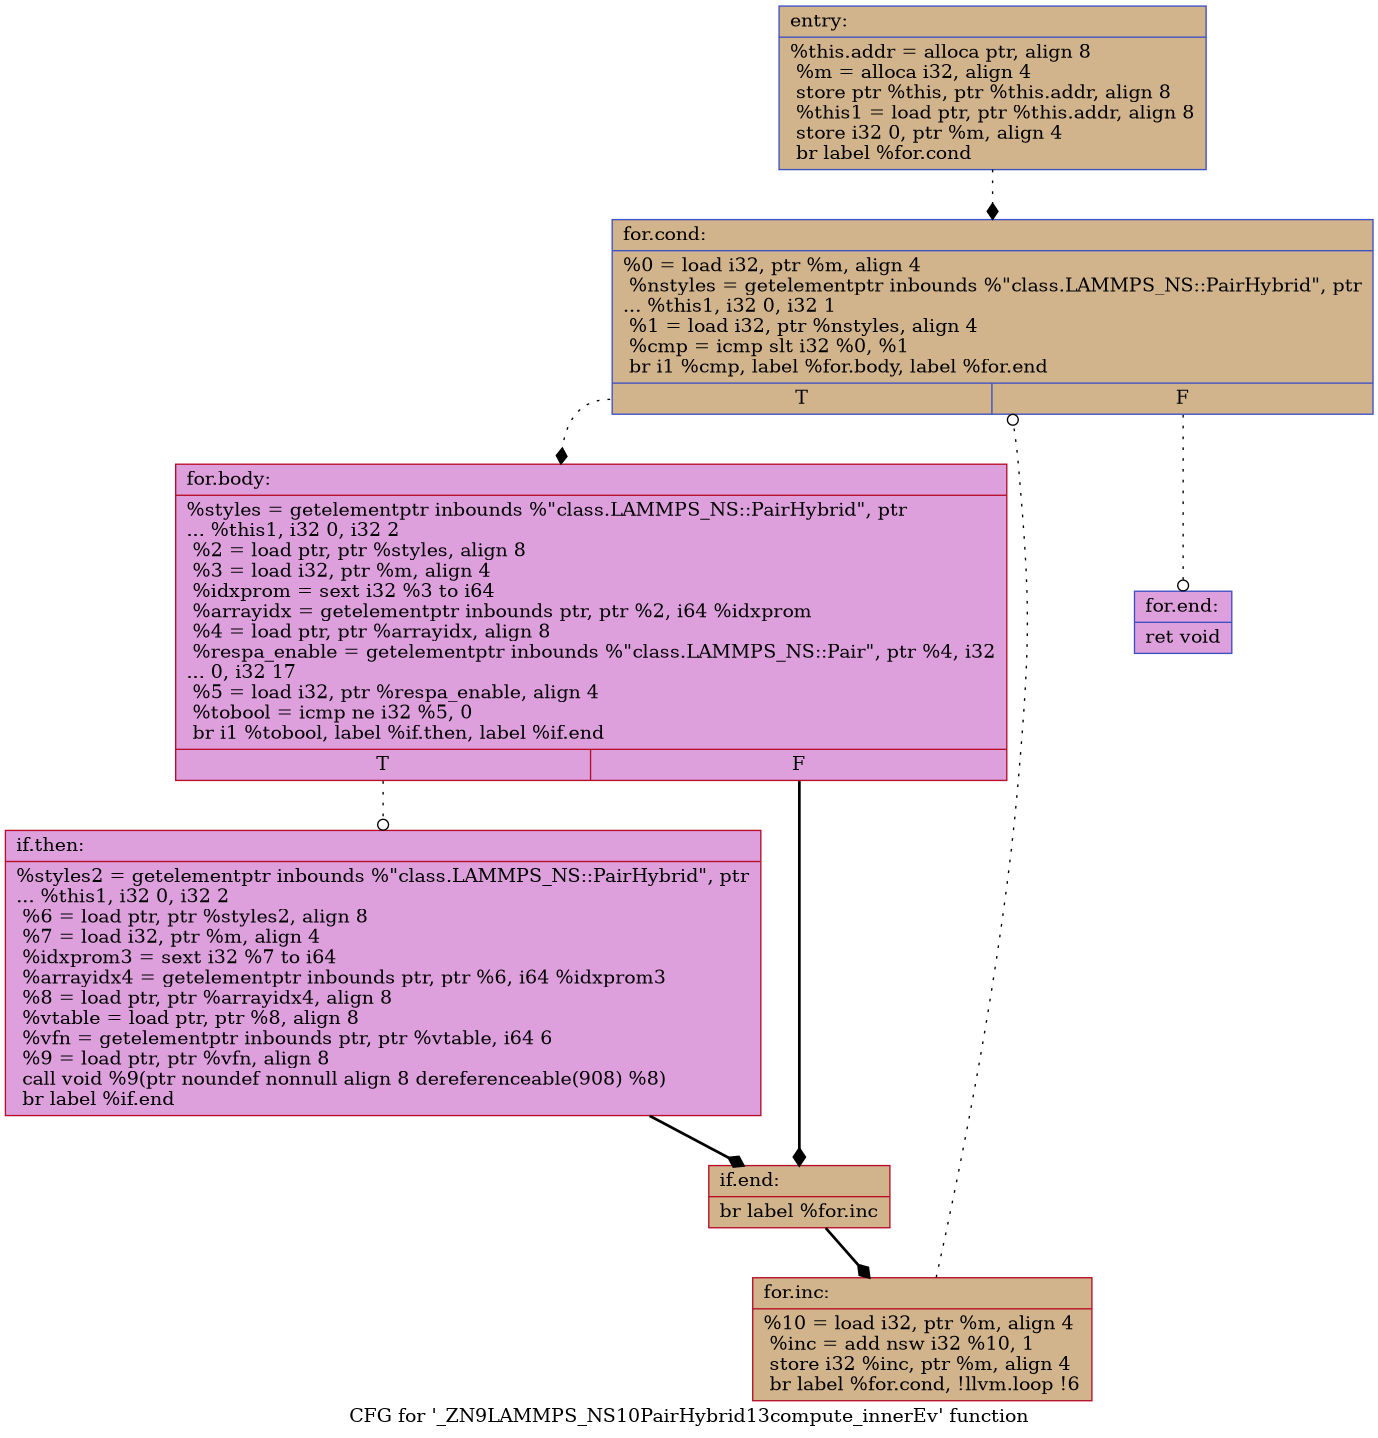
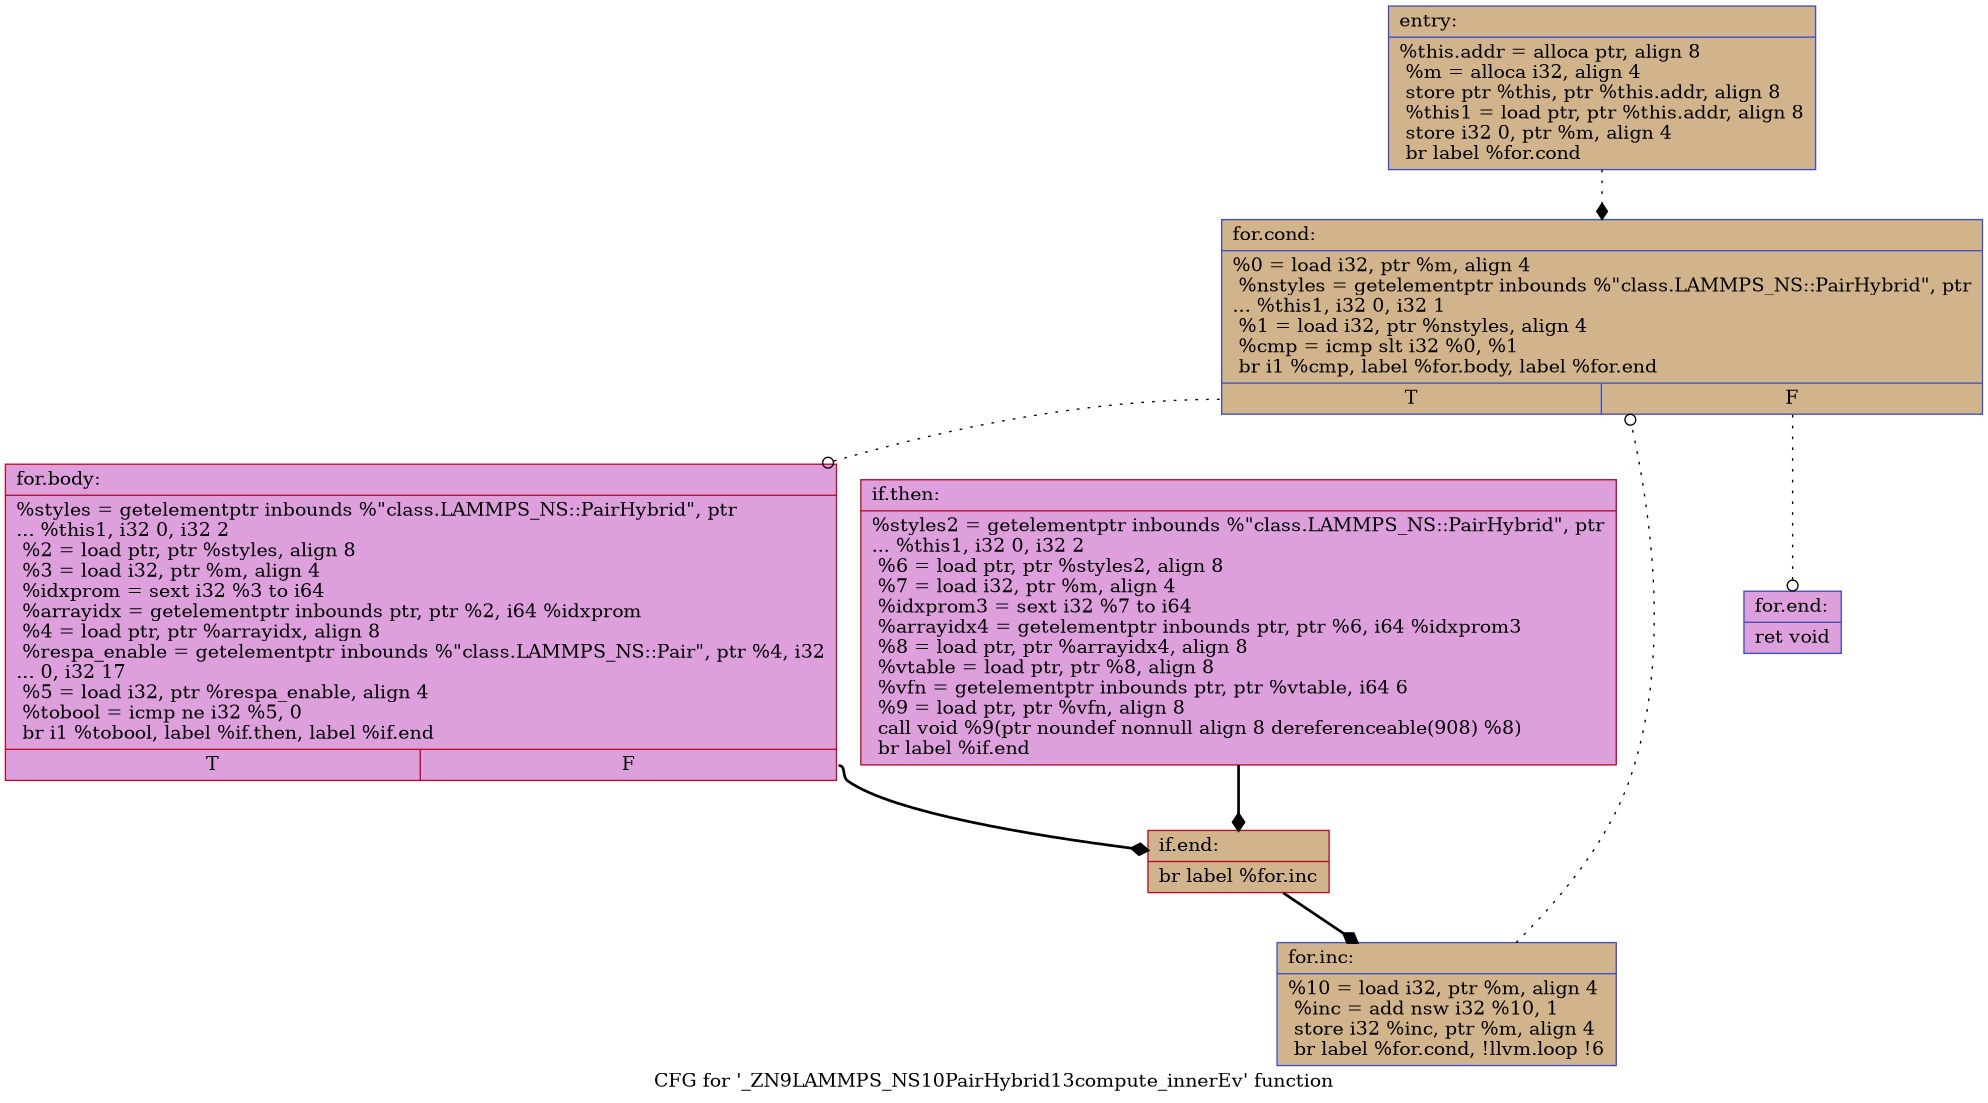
edge "for.cond:" -> "for.body:": arrowhead diamond -> odot
edge "for.body:" -> "if.then:": removed
node "for.inc:": color #b70d28ff -> #3d50c3ff
